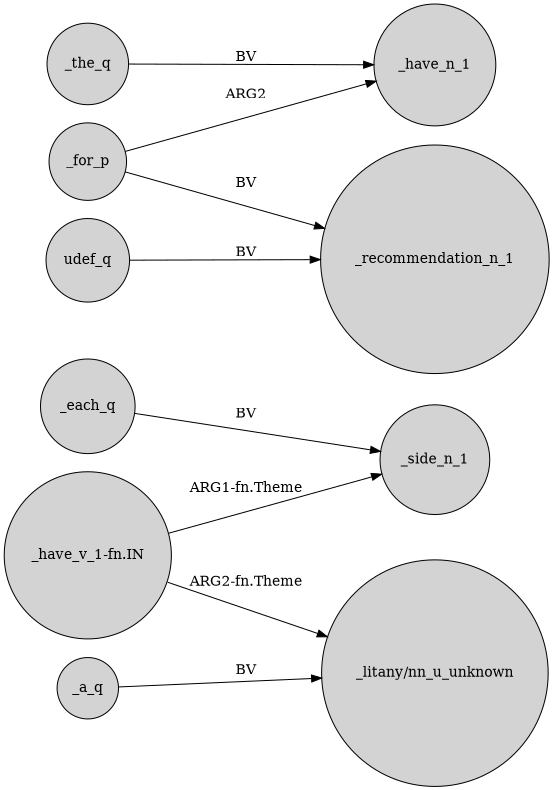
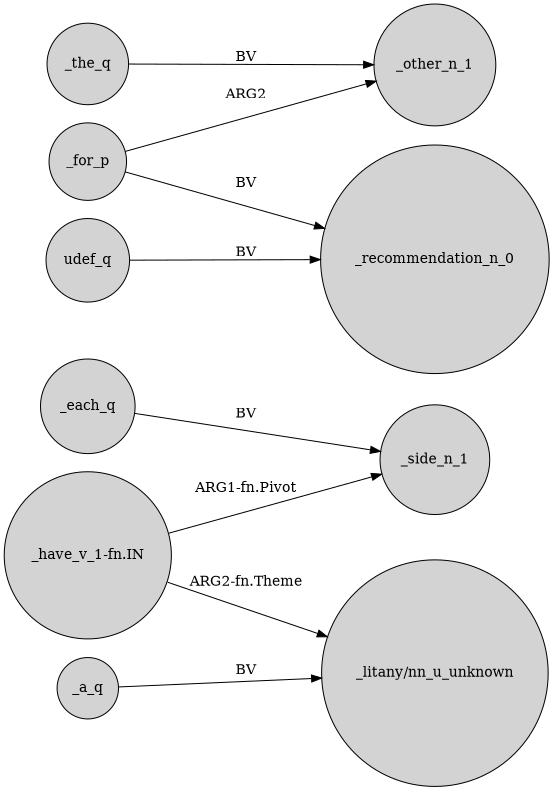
node "_have_n_1": label "_have_n_1" -> "_other_n_1"
node "_recommendation_n_1": label "_recommendation_n_1" -> "_recommendation_n_0"
edge "_have_v_1-fn.IN" -> "_side_n_1": label "ARG1-fn.Theme" -> "ARG1-fn.Pivot"
